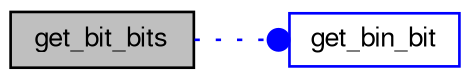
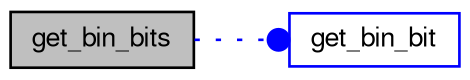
node "get_bit_bits": label "get_bit_bits" -> "get_bin_bits"
